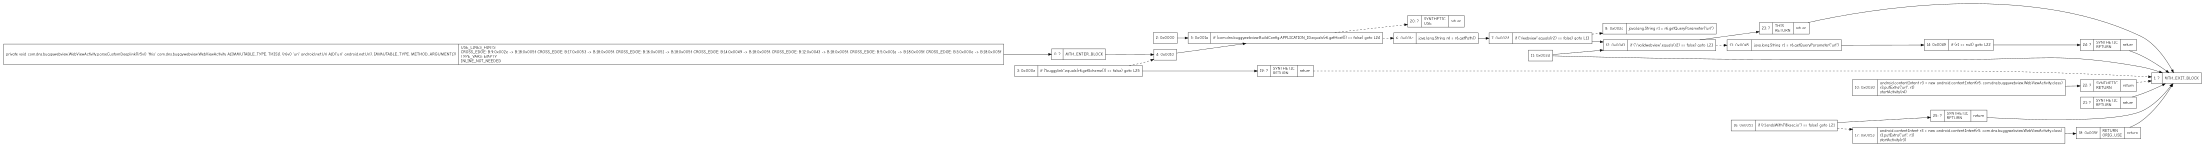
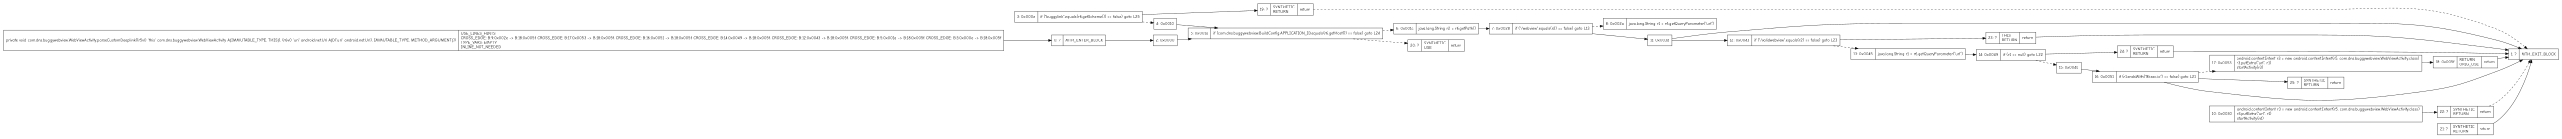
node "6: 0x001c": text "java.lang.String r4 = r6.getPath()" -> "java.lang.String r2 = r6.getPath()"
edge "7: 0x0028" -> "12: 0x0043": now "7: 0x0028" -> "11: 0x003d"
edge "0: ?" -> "4: 0x0010": now "0: ?" -> "2: 0x0000"
node "15: 0x004b": added
edge "25: ?" -> "1: ?": now "16: 0x0051" -> "1: ?"
